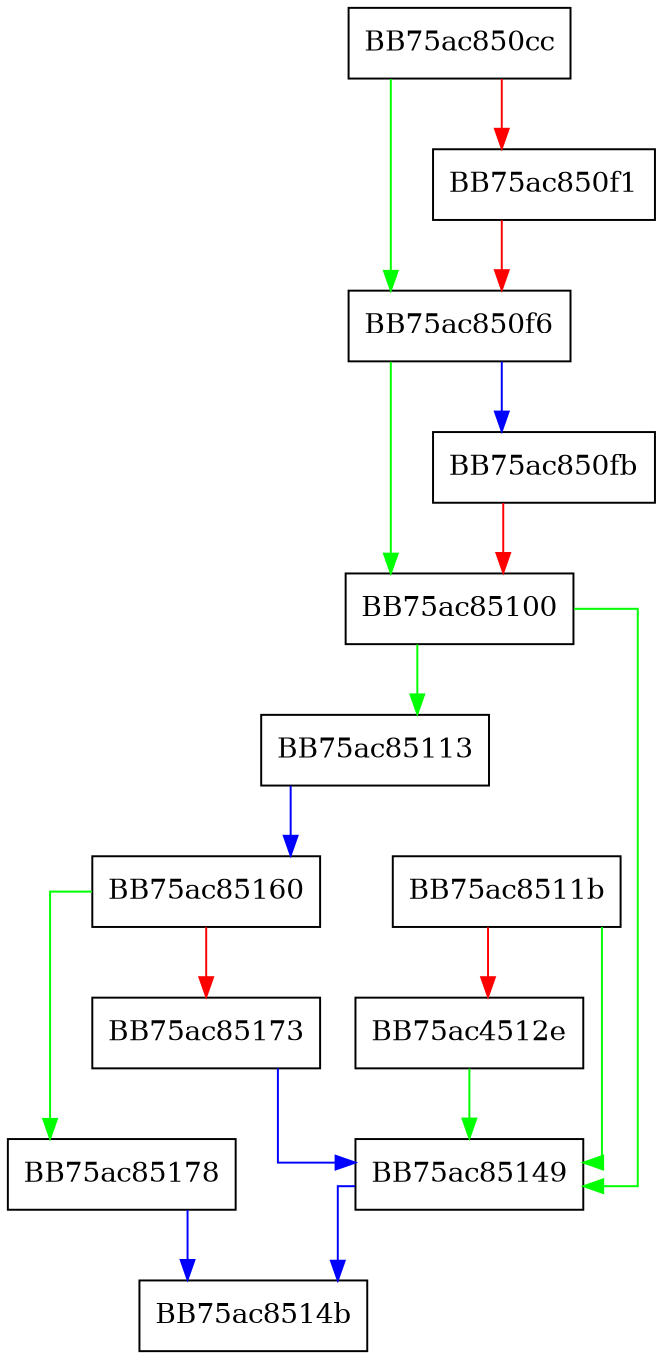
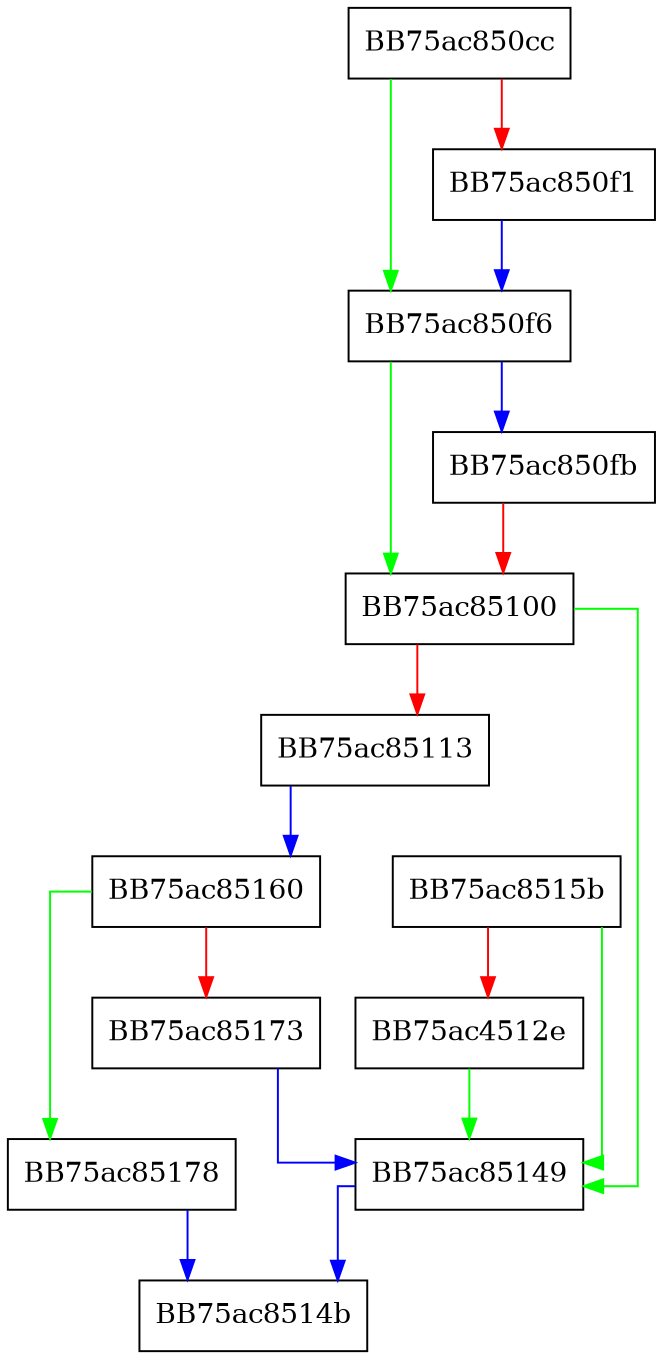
edge "BB75ac850f1" -> "BB75ac850f6": color red -> blue
edge "BB75ac85100" -> "BB75ac85113": color green -> red
node "BB75ac8511b": label "BB75ac8511b" -> "BB75ac8515b"
